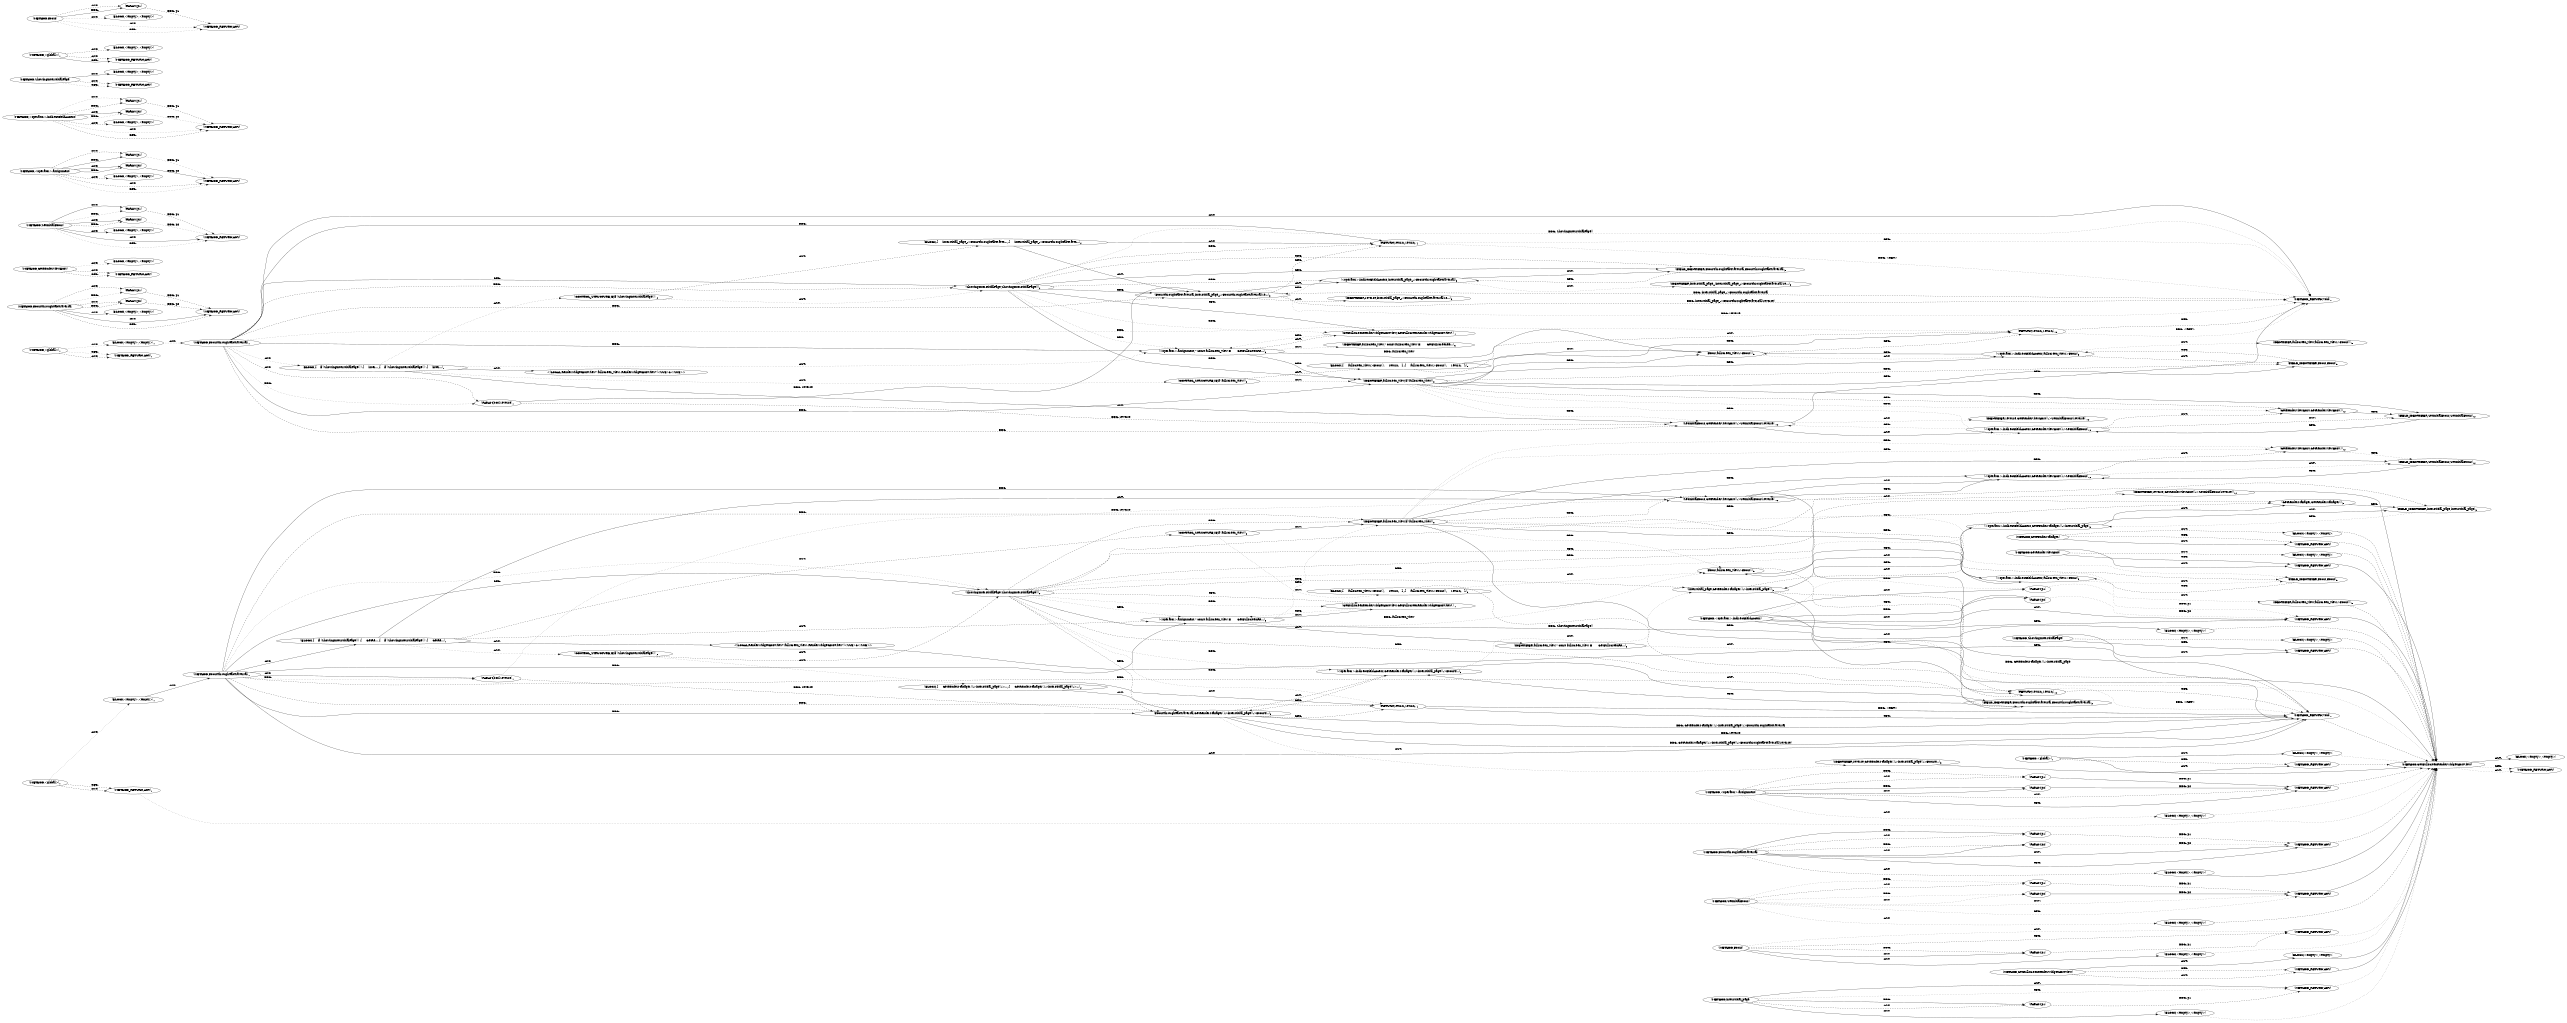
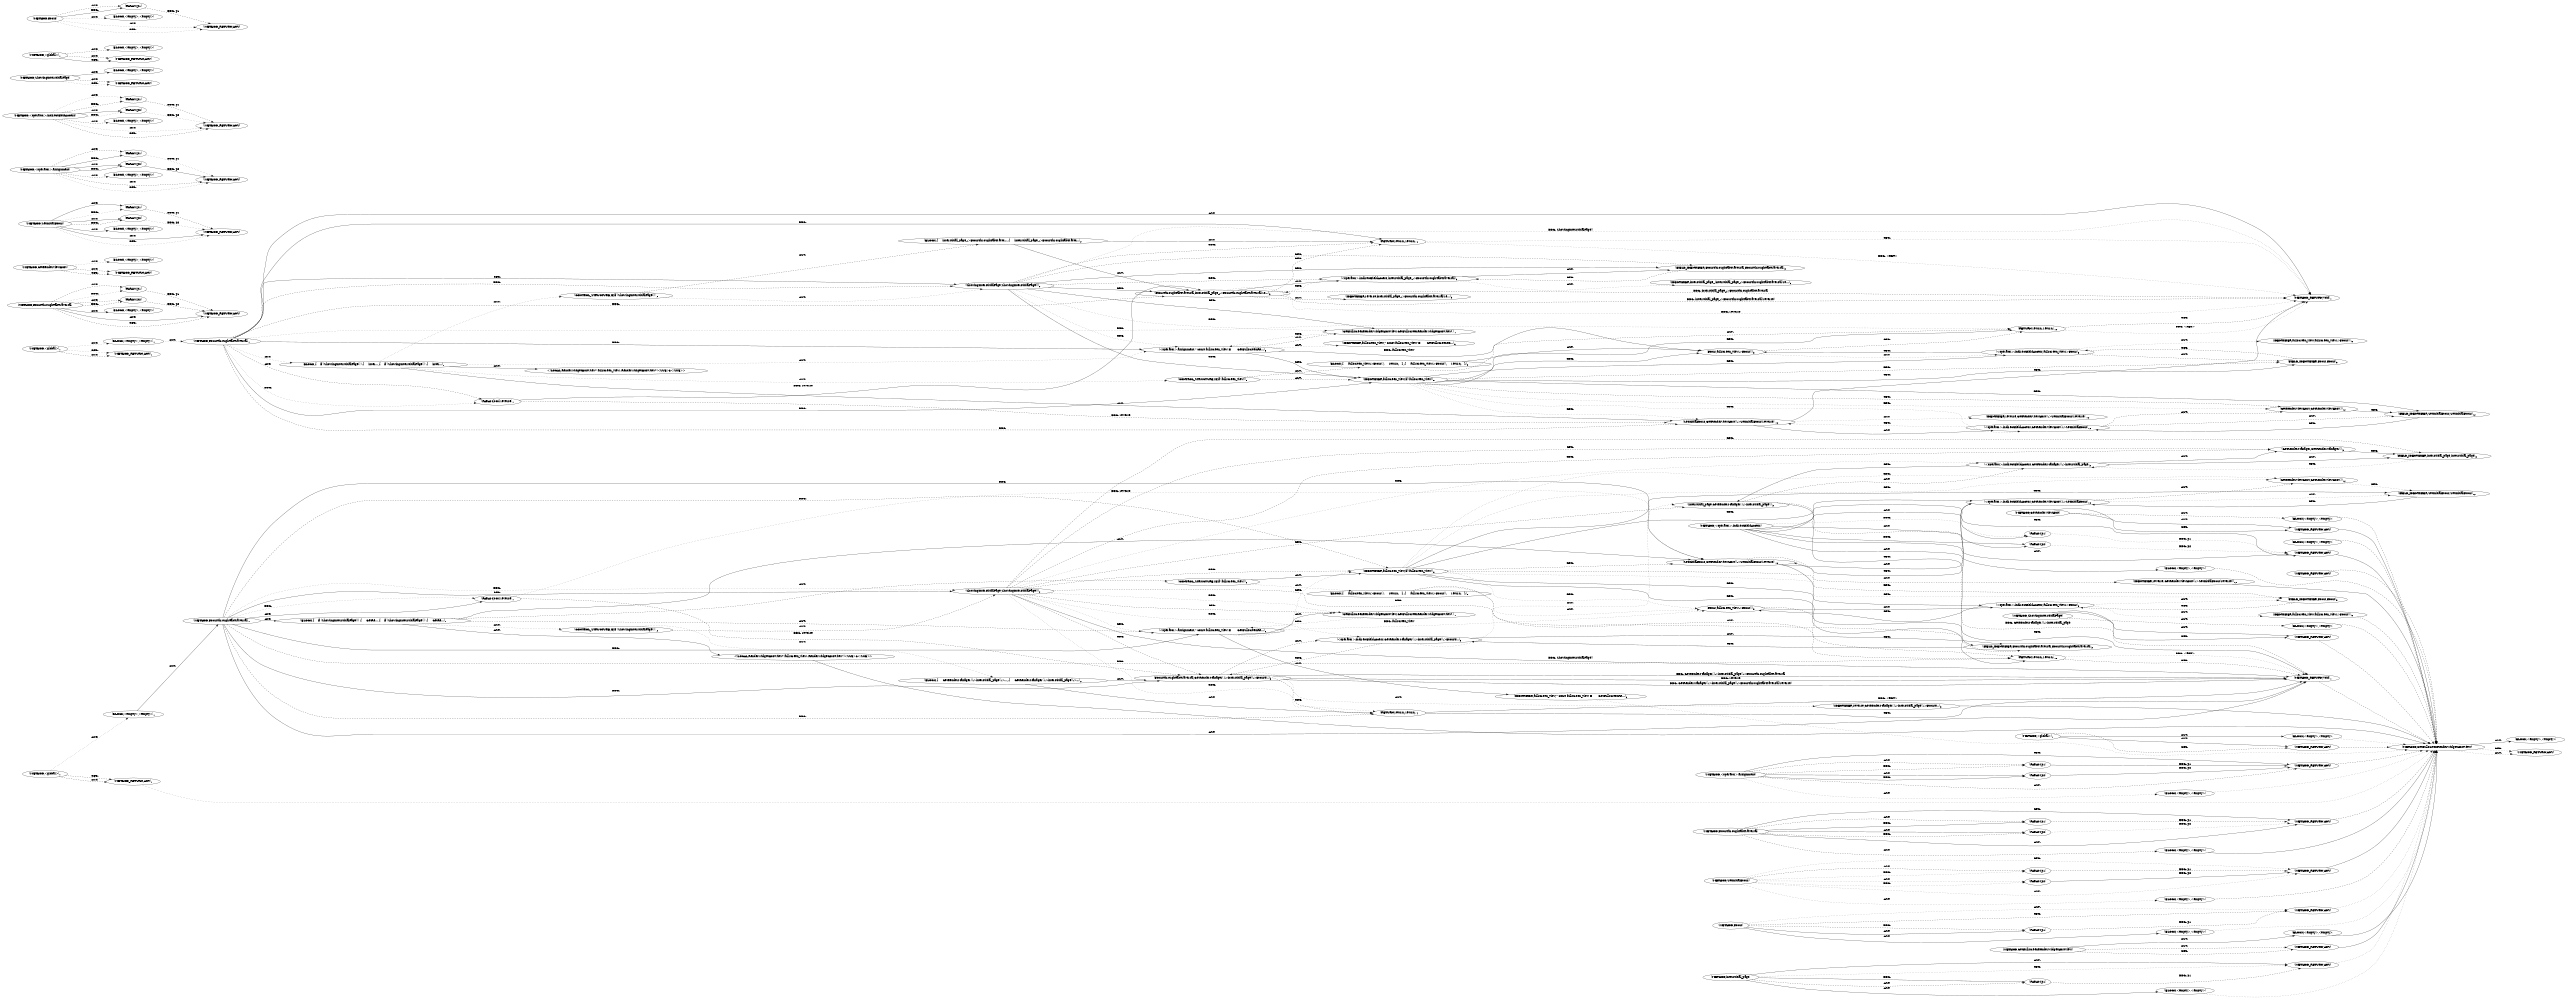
node "(METHOD,GetRenderManager)": removed
